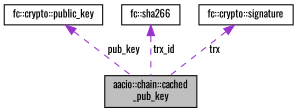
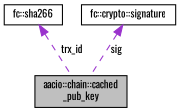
node "fc::crypto::public_key": removed
edge "aacio::chain::cached _pub_key" -> "fc::crypto::signature": label " trx" -> " sig"
